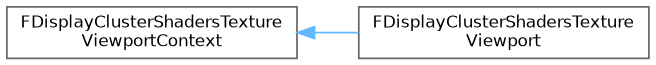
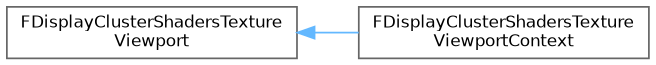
edge "FDisplayClusterShadersTexture Viewport" -> "FDisplayClusterShadersTexture ViewportContext": reversed
